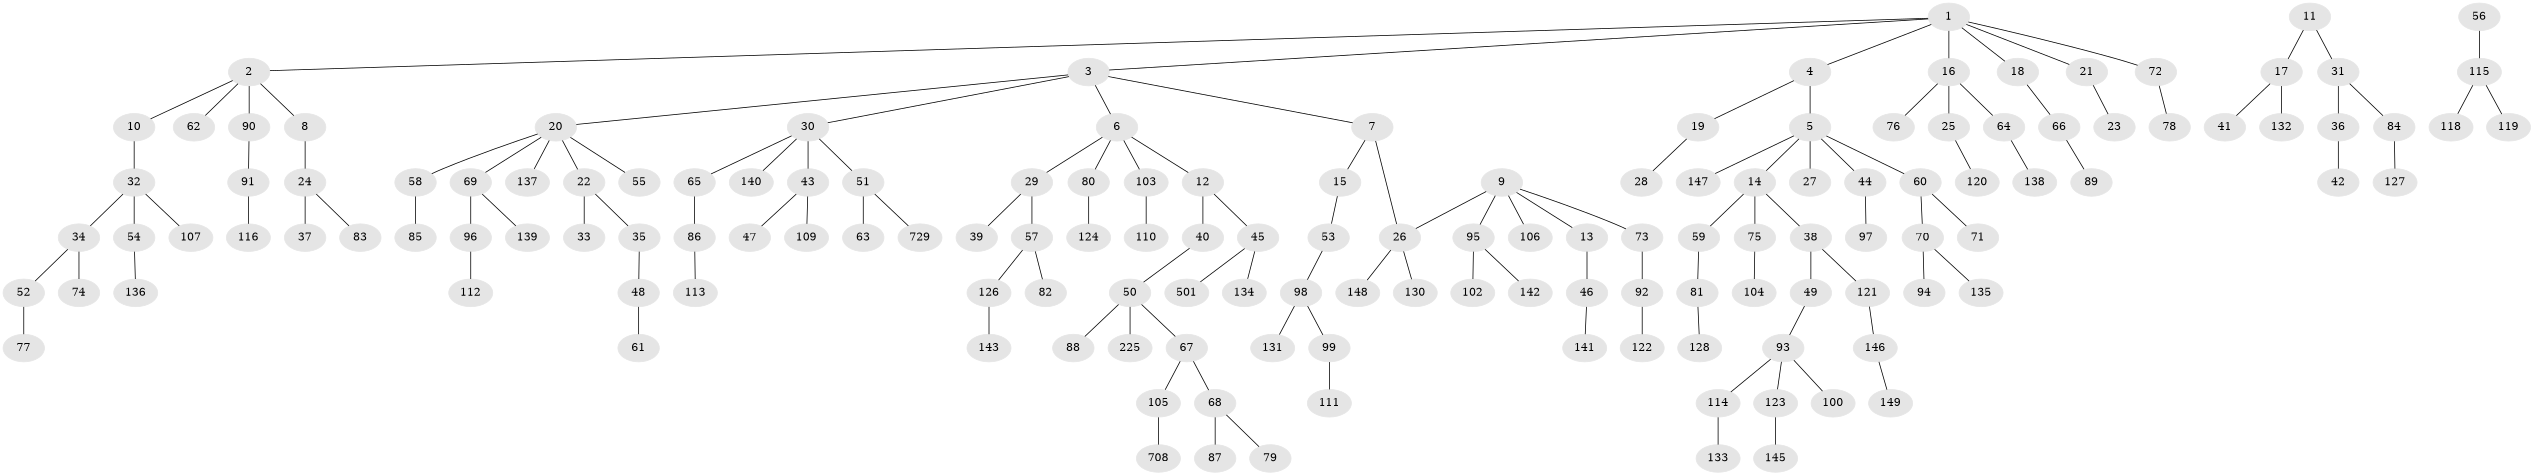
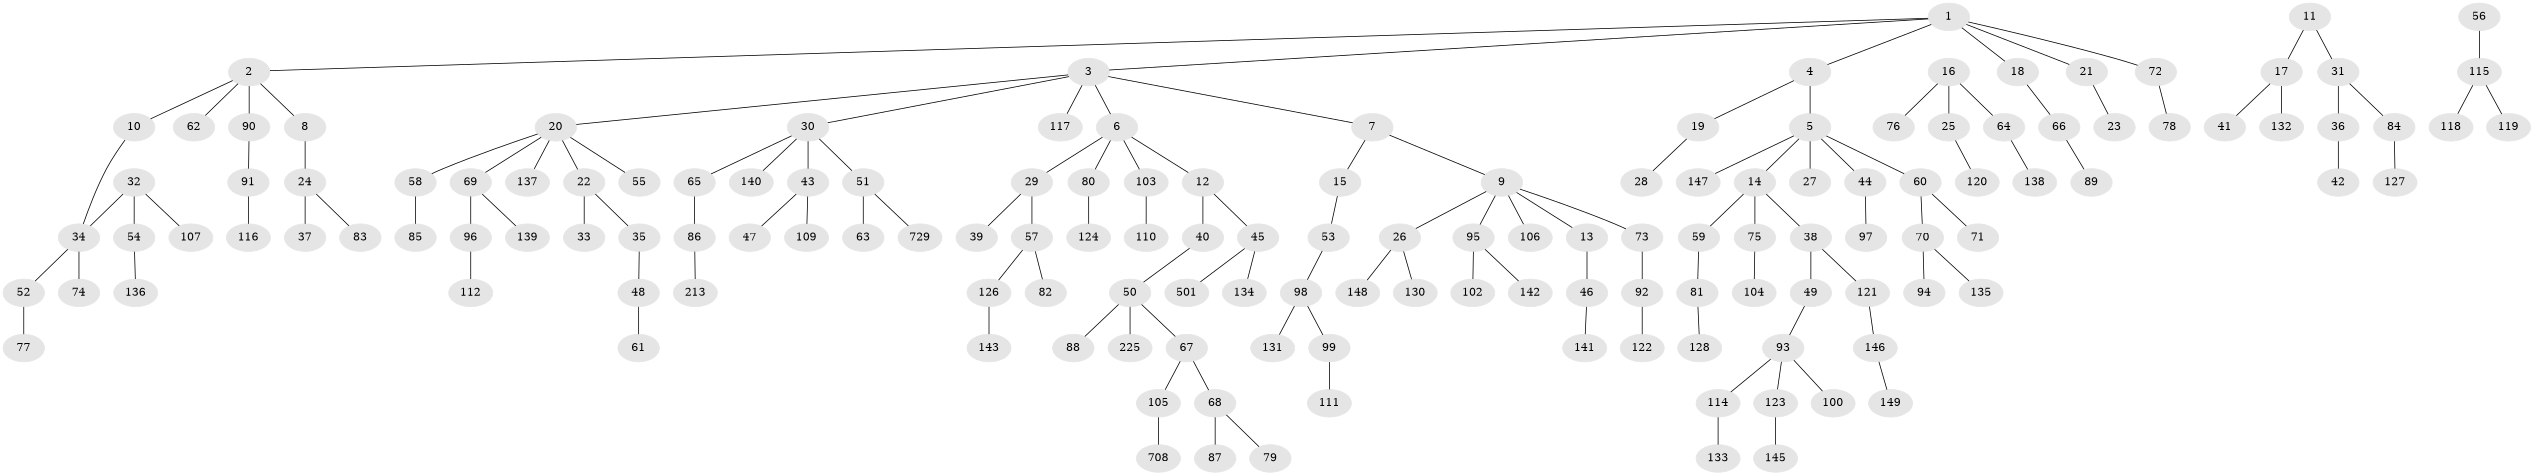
edge "1" -- "16": removed
node "117": added
edge "10" -- "32": now "10" -- "34"
edge "7" -- "26": now "7" -- "9"
node "113": label "113" -> "213"
